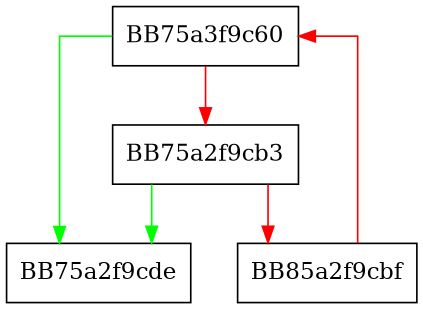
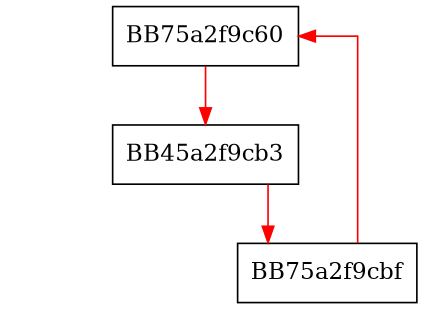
node "BB75a3f9c60": label "BB75a3f9c60" -> "BB75a2f9c60"
node "BB75a2f9cb3": label "BB75a2f9cb3" -> "BB45a2f9cb3"
node "BB75a2f9cde": removed
node "BB85a2f9cbf": label "BB85a2f9cbf" -> "BB75a2f9cbf"
